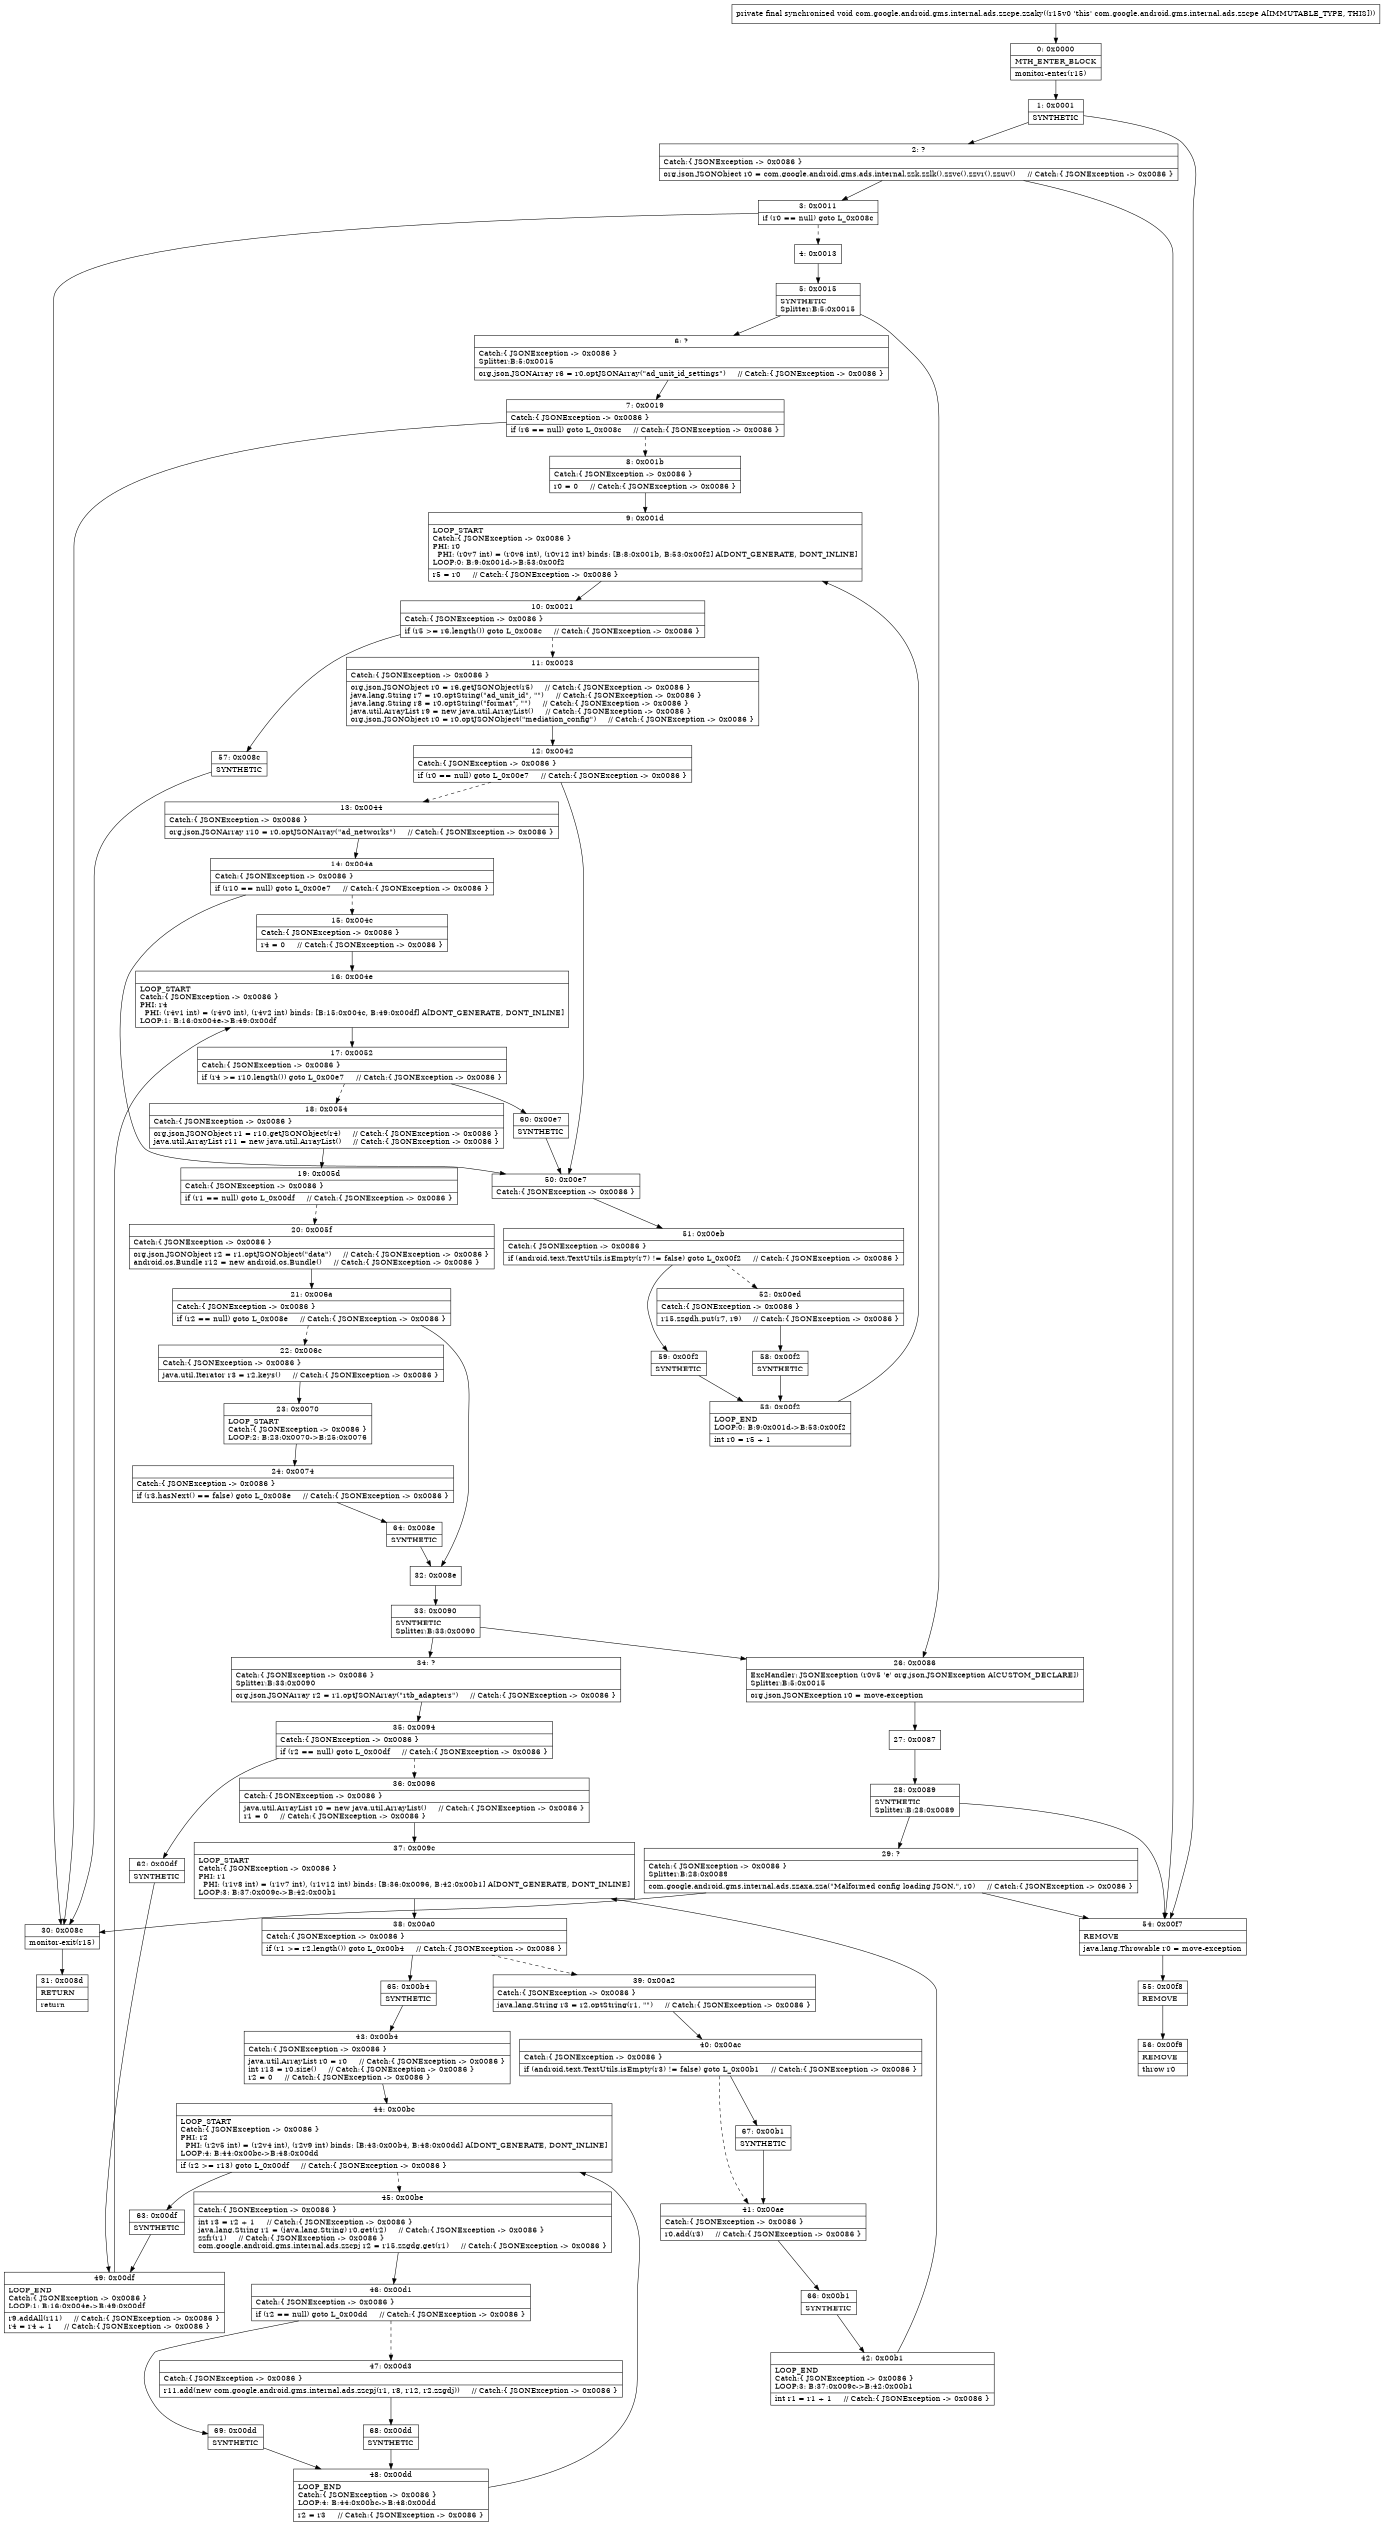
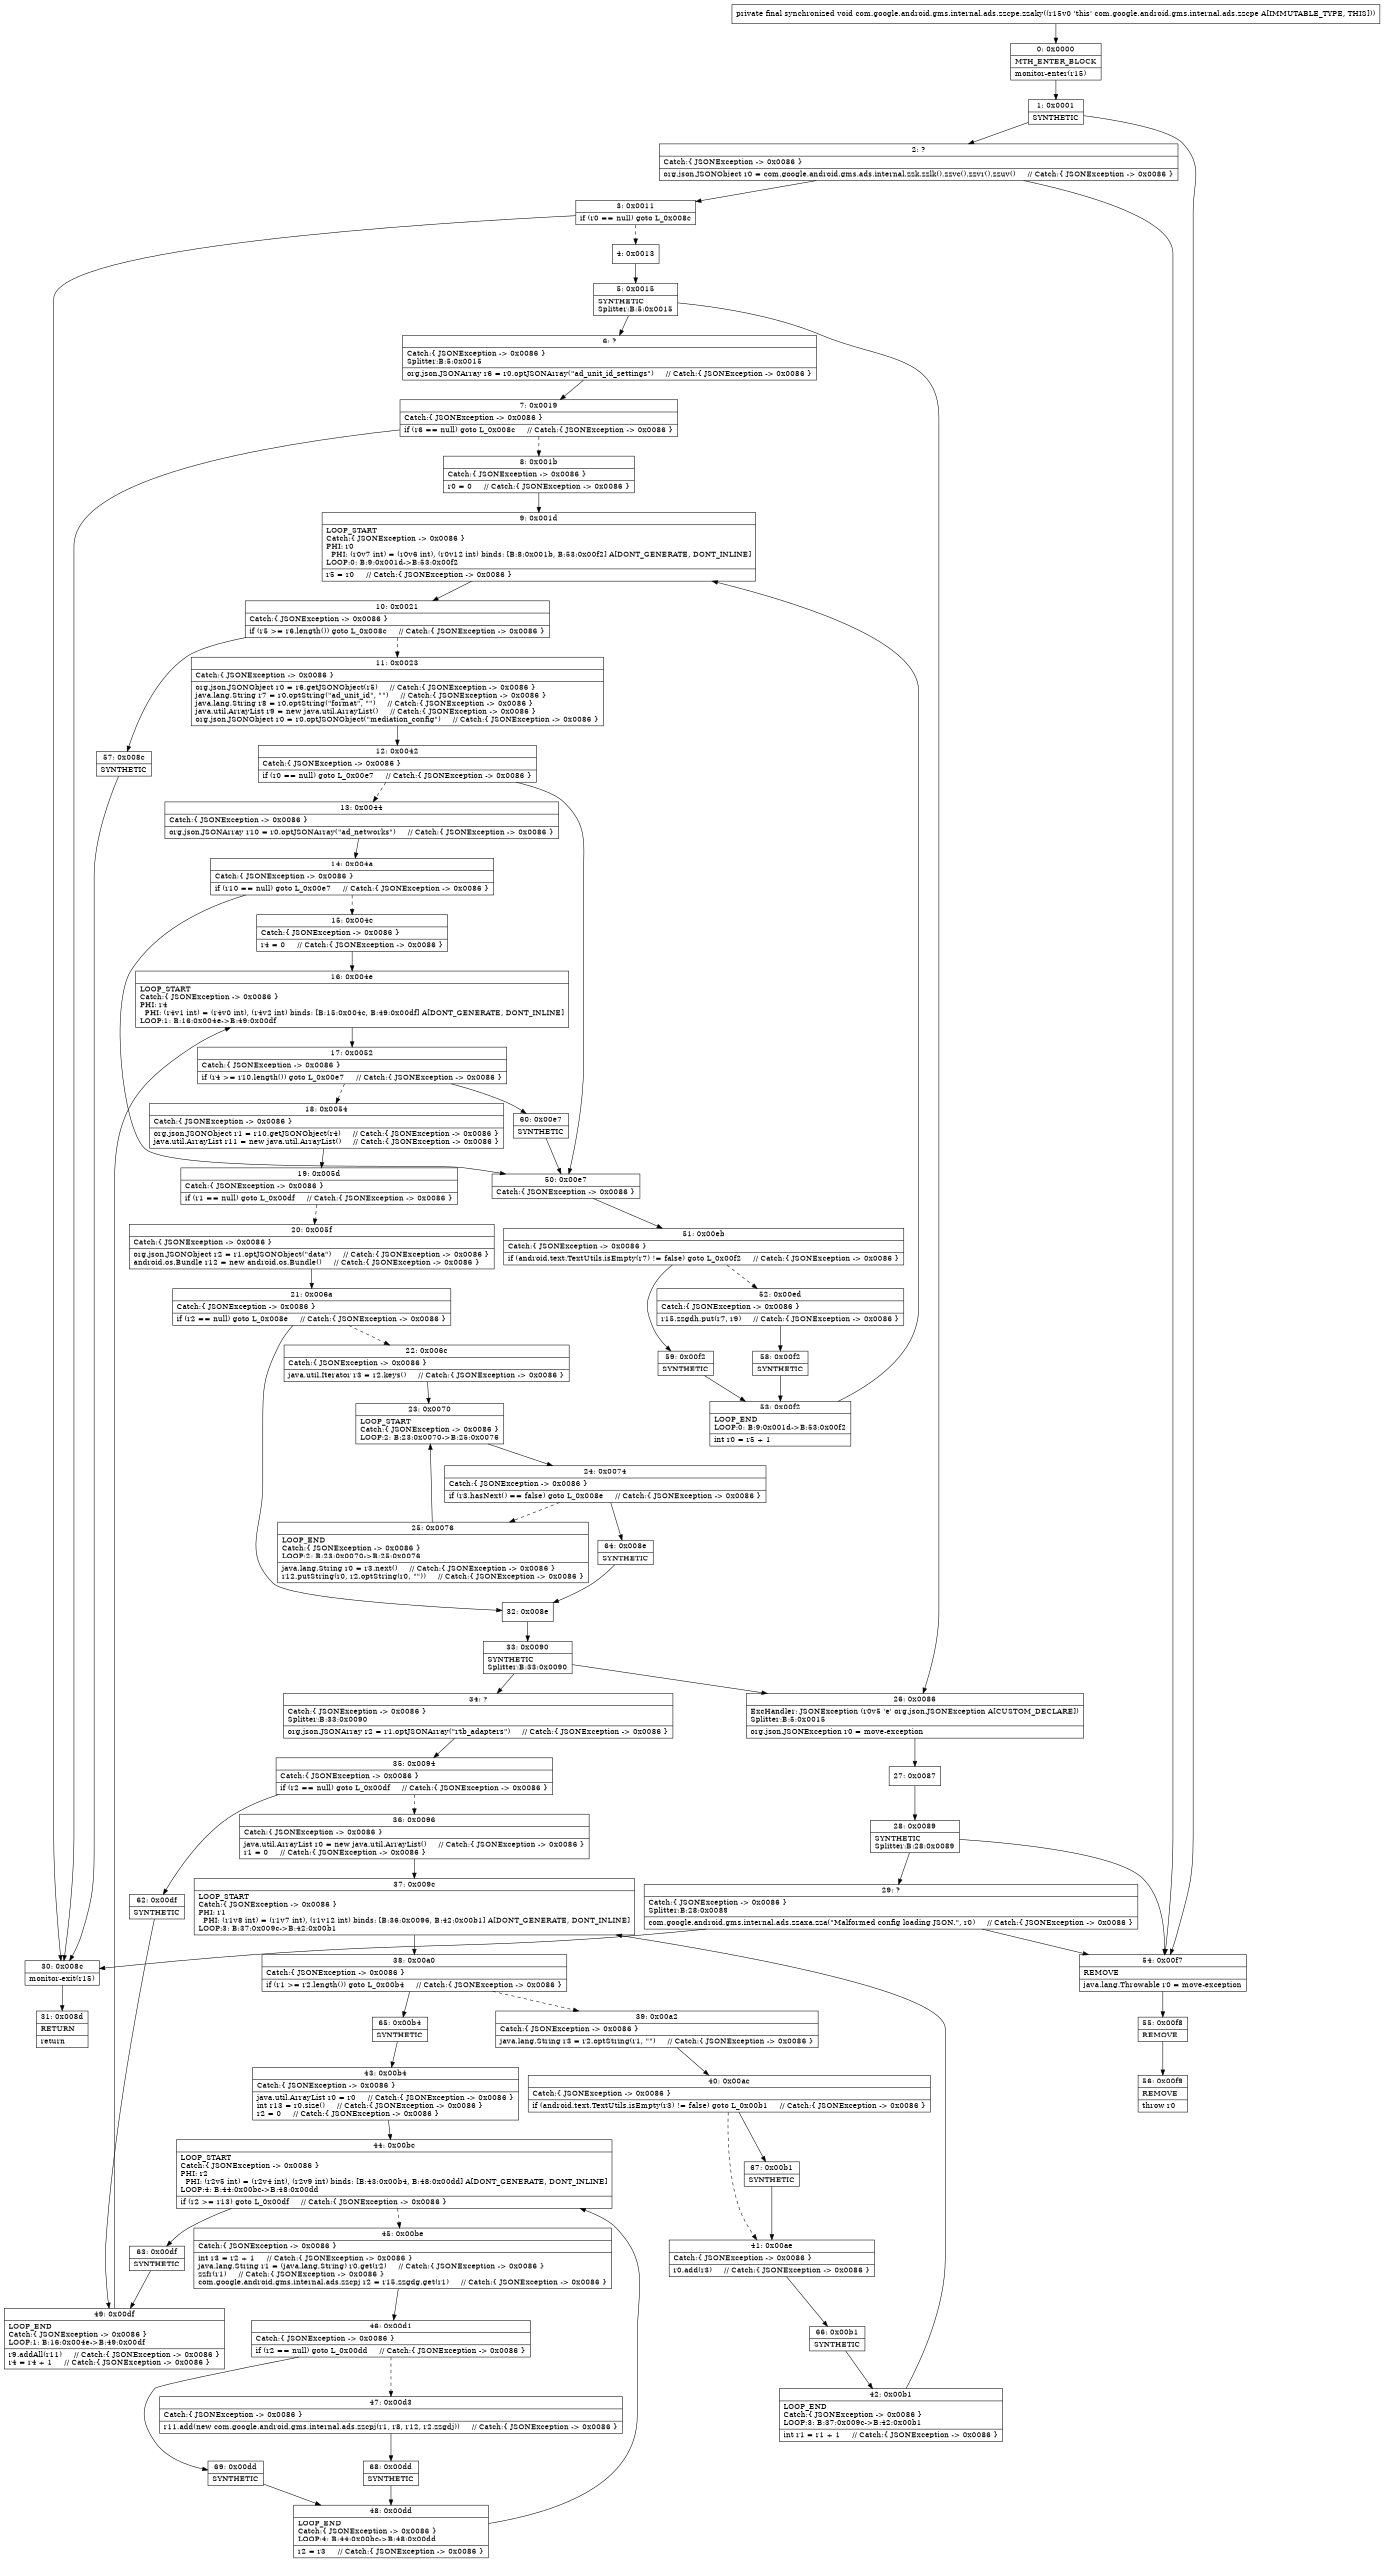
node "25: 0x0076": added
